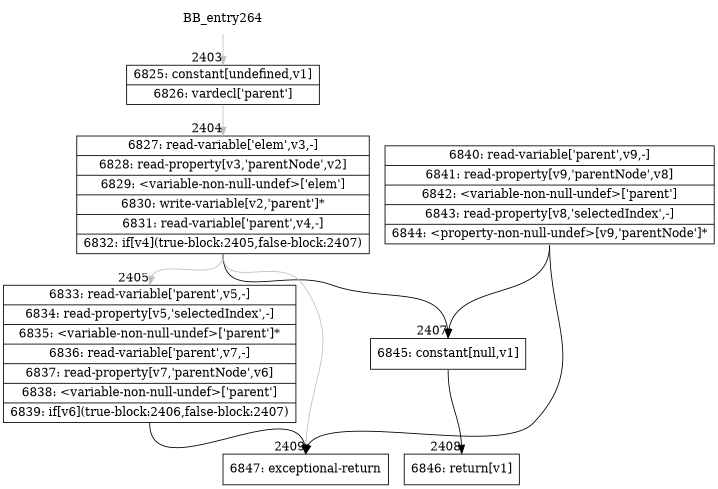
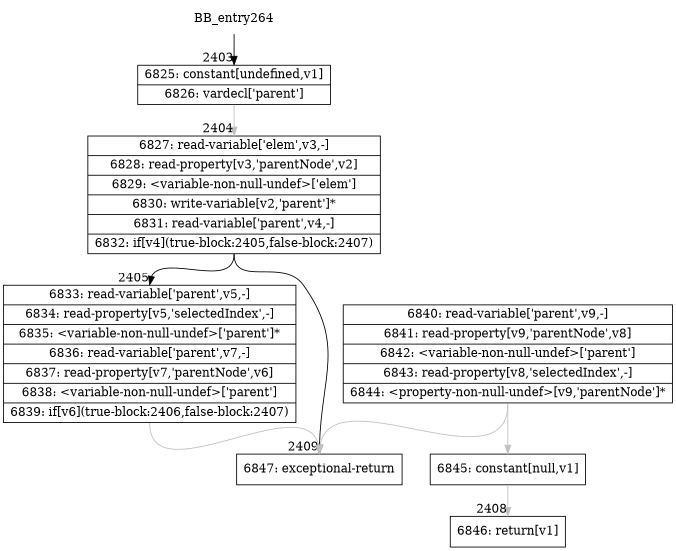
edge "BB_entry264" -> "6825: constant[undefined,v1]": color gray -> black
edge "6827: read-variable['elem',v3,-]" -> "6833: read-variable['parent',v5,-]": color gray -> black
edge "6827: read-variable['elem',v3,-]" -> "6845: constant[null,v1]": removed
edge "6840: read-variable['parent',v9,-]" -> "6845: constant[null,v1]": color black -> gray
edge "6827: read-variable['elem',v3,-]" -> "6847: exceptional-return": color gray -> black
edge "6845: constant[null,v1]" -> "6846: return[v1]": color black -> gray
edge "6840: read-variable['parent',v9,-]" -> "6847: exceptional-return": color black -> gray
edge "6833: read-variable['parent',v5,-]" -> "6847: exceptional-return": color black -> gray
